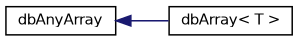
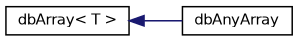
edge "dbArray< T >" -> "dbAnyArray": reversed
